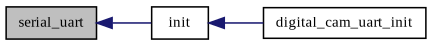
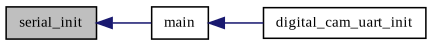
node "serial_uart": label "serial_uart" -> "serial_init"
node "init": label "init" -> "main"
